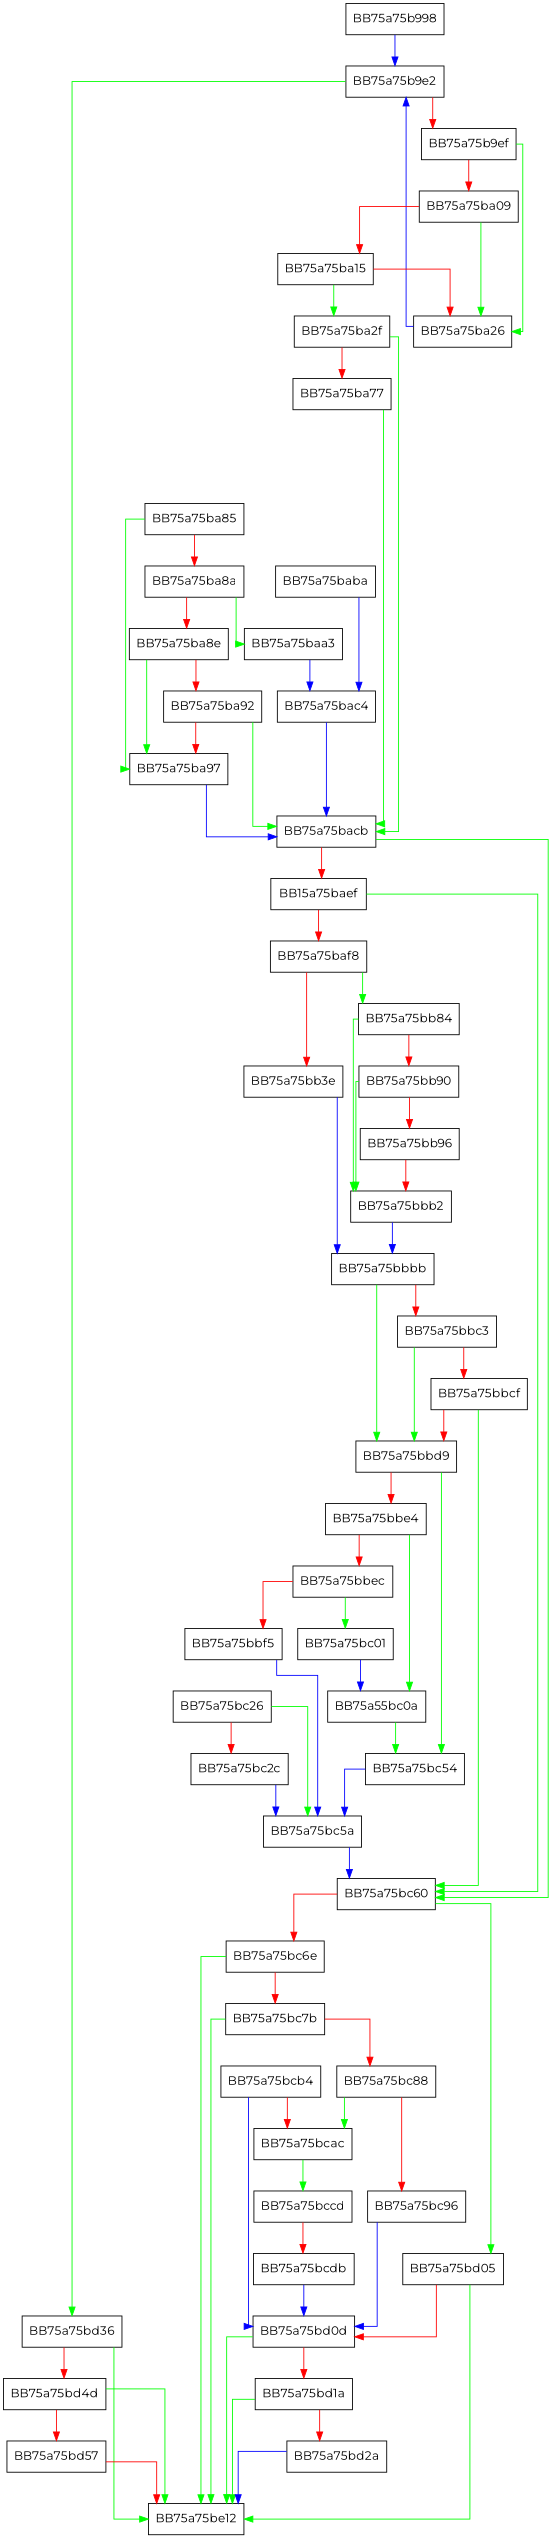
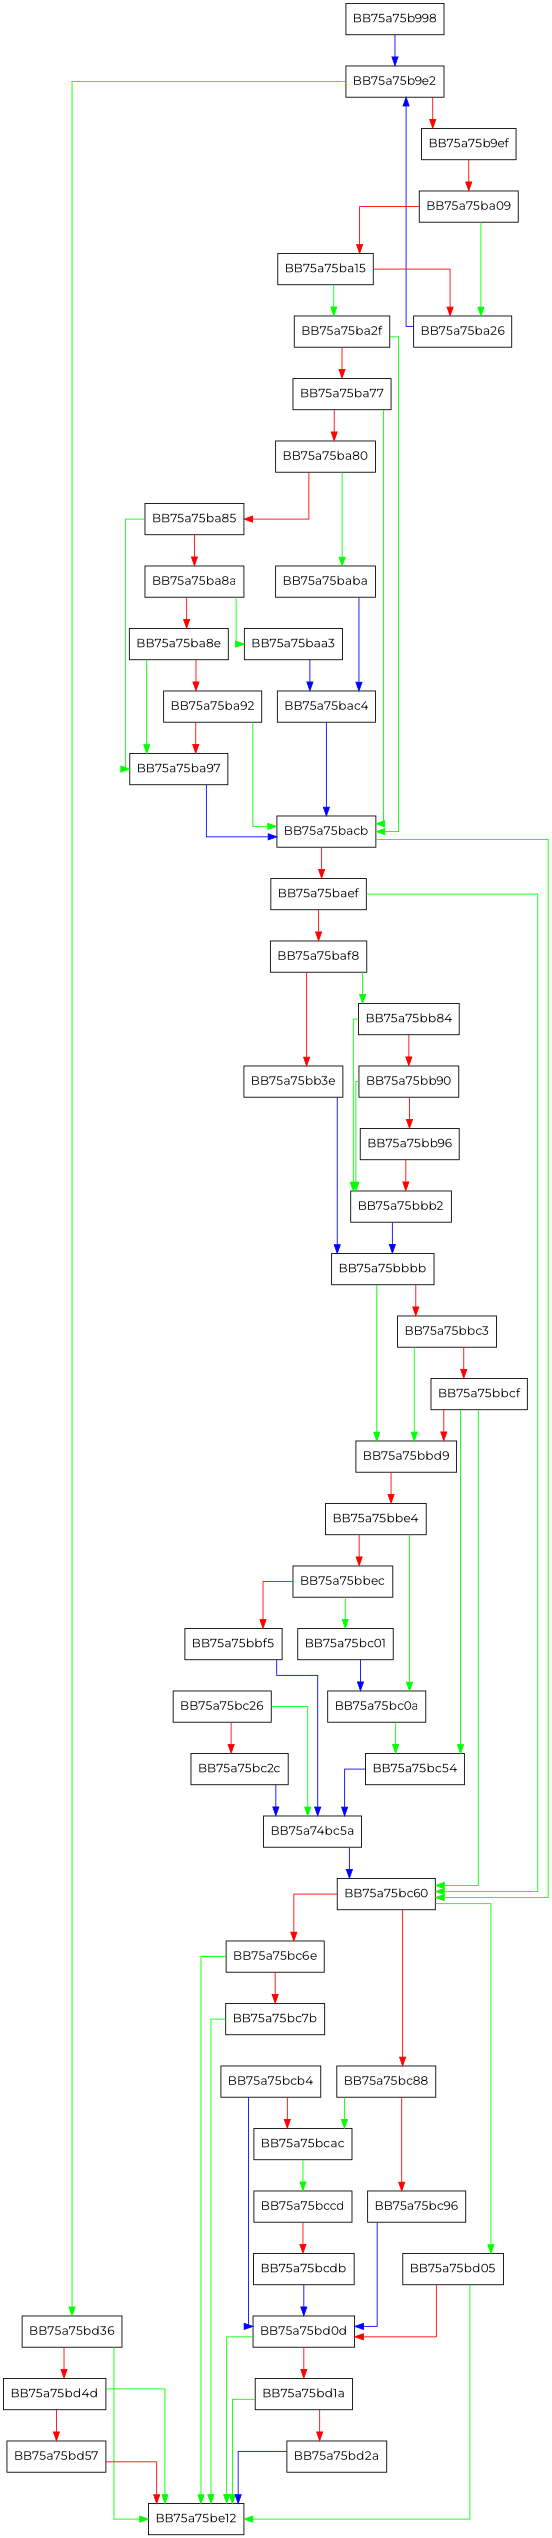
edge "BB75a75b9ef" -> "BB75a75ba26": removed
node "BB75a75ba80": added
node "BB15a75baef": label "BB15a75baef" -> "BB75a75baef"
edge "BB75a75bbd9" -> "BB75a75bc54": now "BB75a75bbcf" -> "BB75a75bc54"
node "BB75a55bc0a": label "BB75a55bc0a" -> "BB75a75bc0a"
node "BB75a75bc5a": label "BB75a75bc5a" -> "BB75a74bc5a"
edge "BB75a75bc7b" -> "BB75a75bc88": now "BB75a75bc60" -> "BB75a75bc88"
